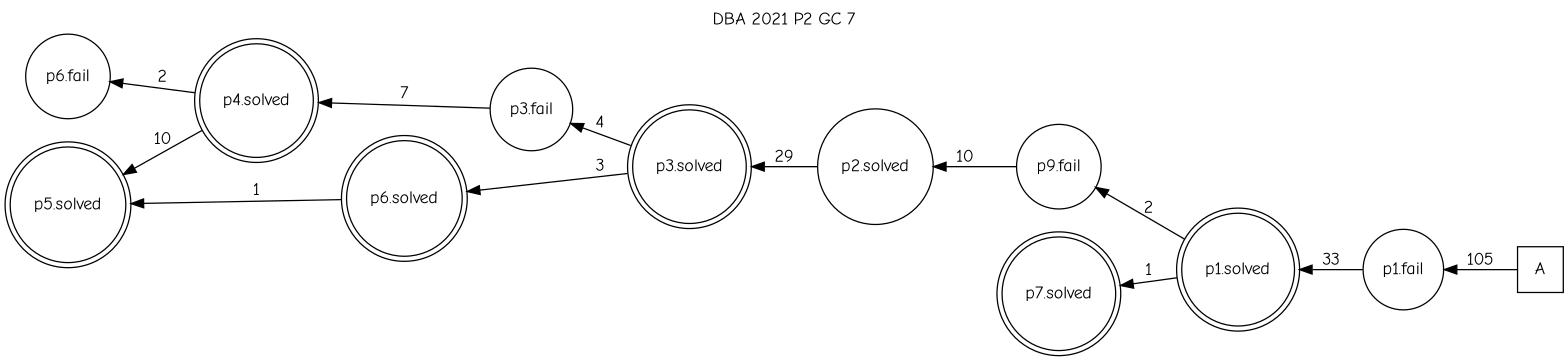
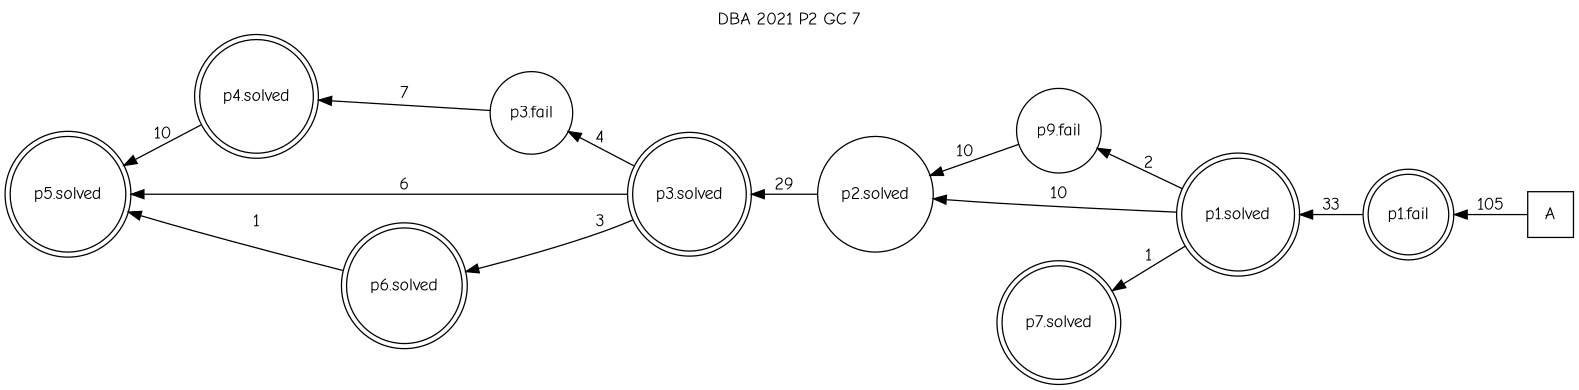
node "p6.fail": removed
edge "p3.solved" -> "p5.solved": added, label "6"
edge "p1.solved" -> "p2.solved": added, label "10"
node "p1.fail": shape circle -> doublecircle
